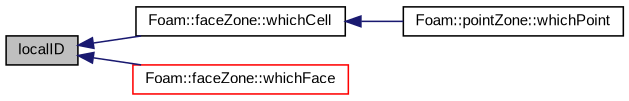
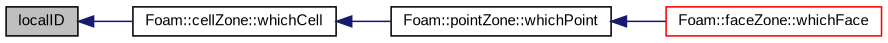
node "Foam::faceZone::whichCell": label "Foam::faceZone::whichCell" -> "Foam::cellZone::whichCell"
edge "Foam::faceZone::whichFace" -> "localID": now "Foam::faceZone::whichFace" -> "Foam::pointZone::whichPoint"
